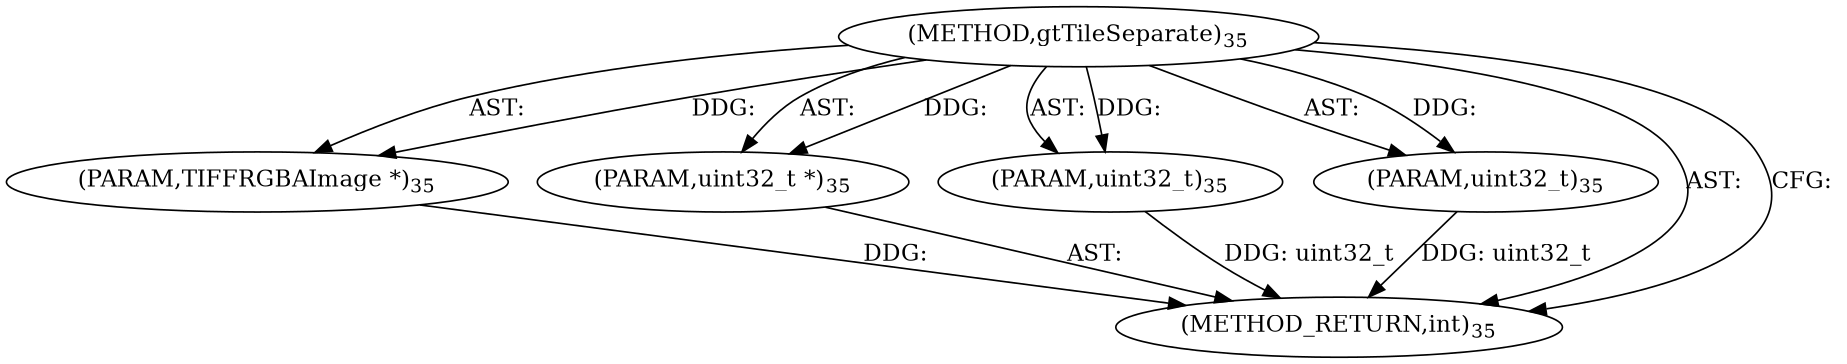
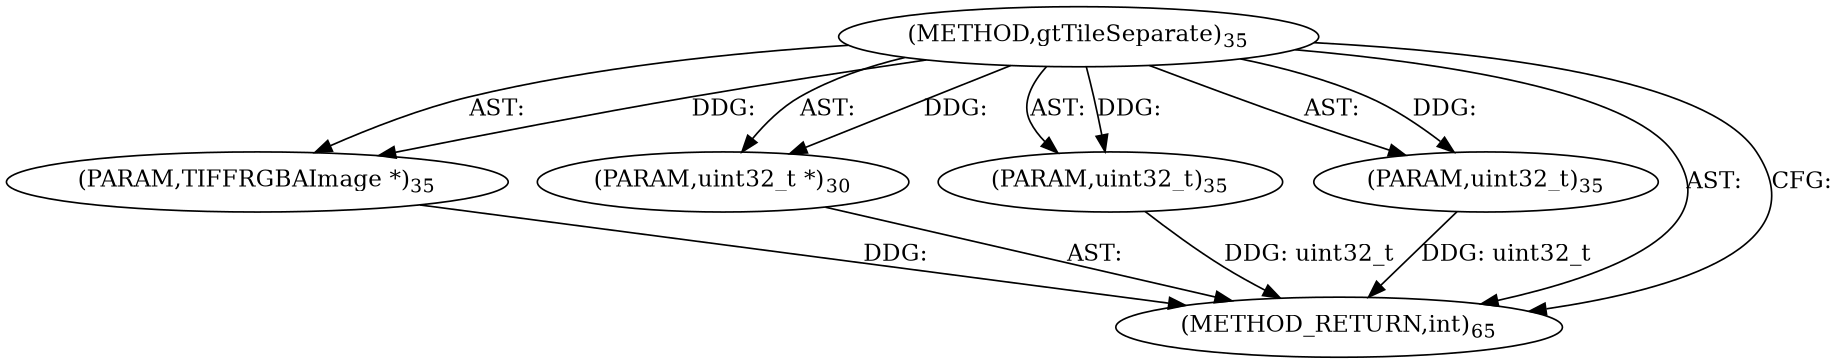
node "(PARAM,uint32_t *)": text "35" -> "30"
node "(METHOD_RETURN,int)": text "35" -> "65"
